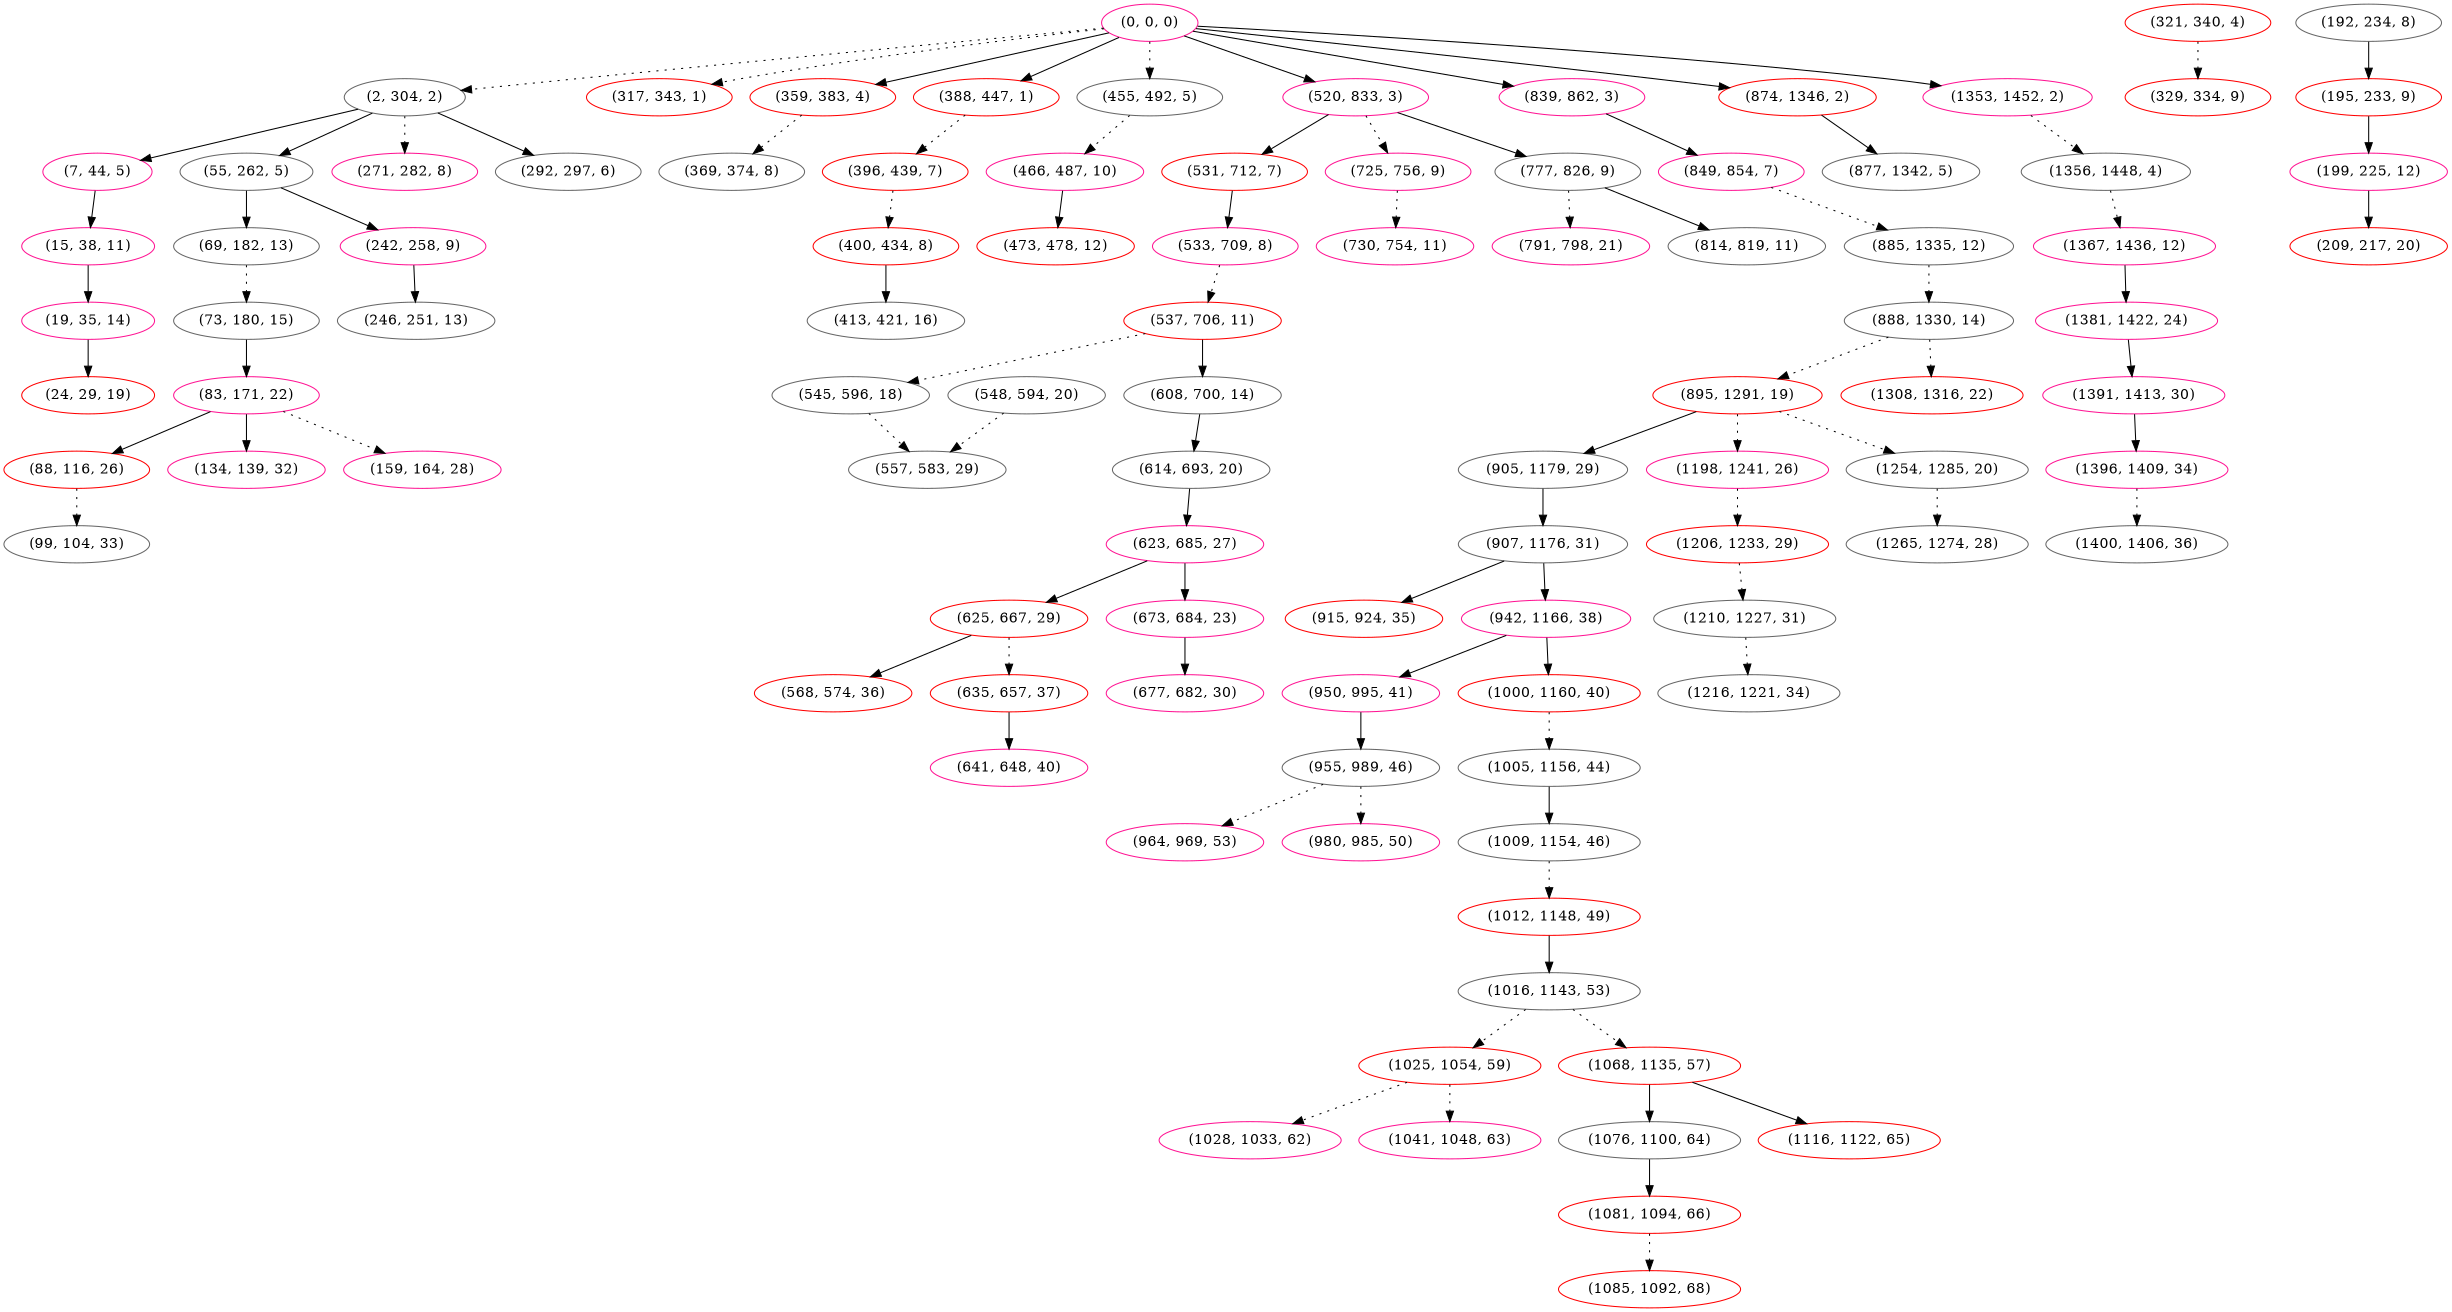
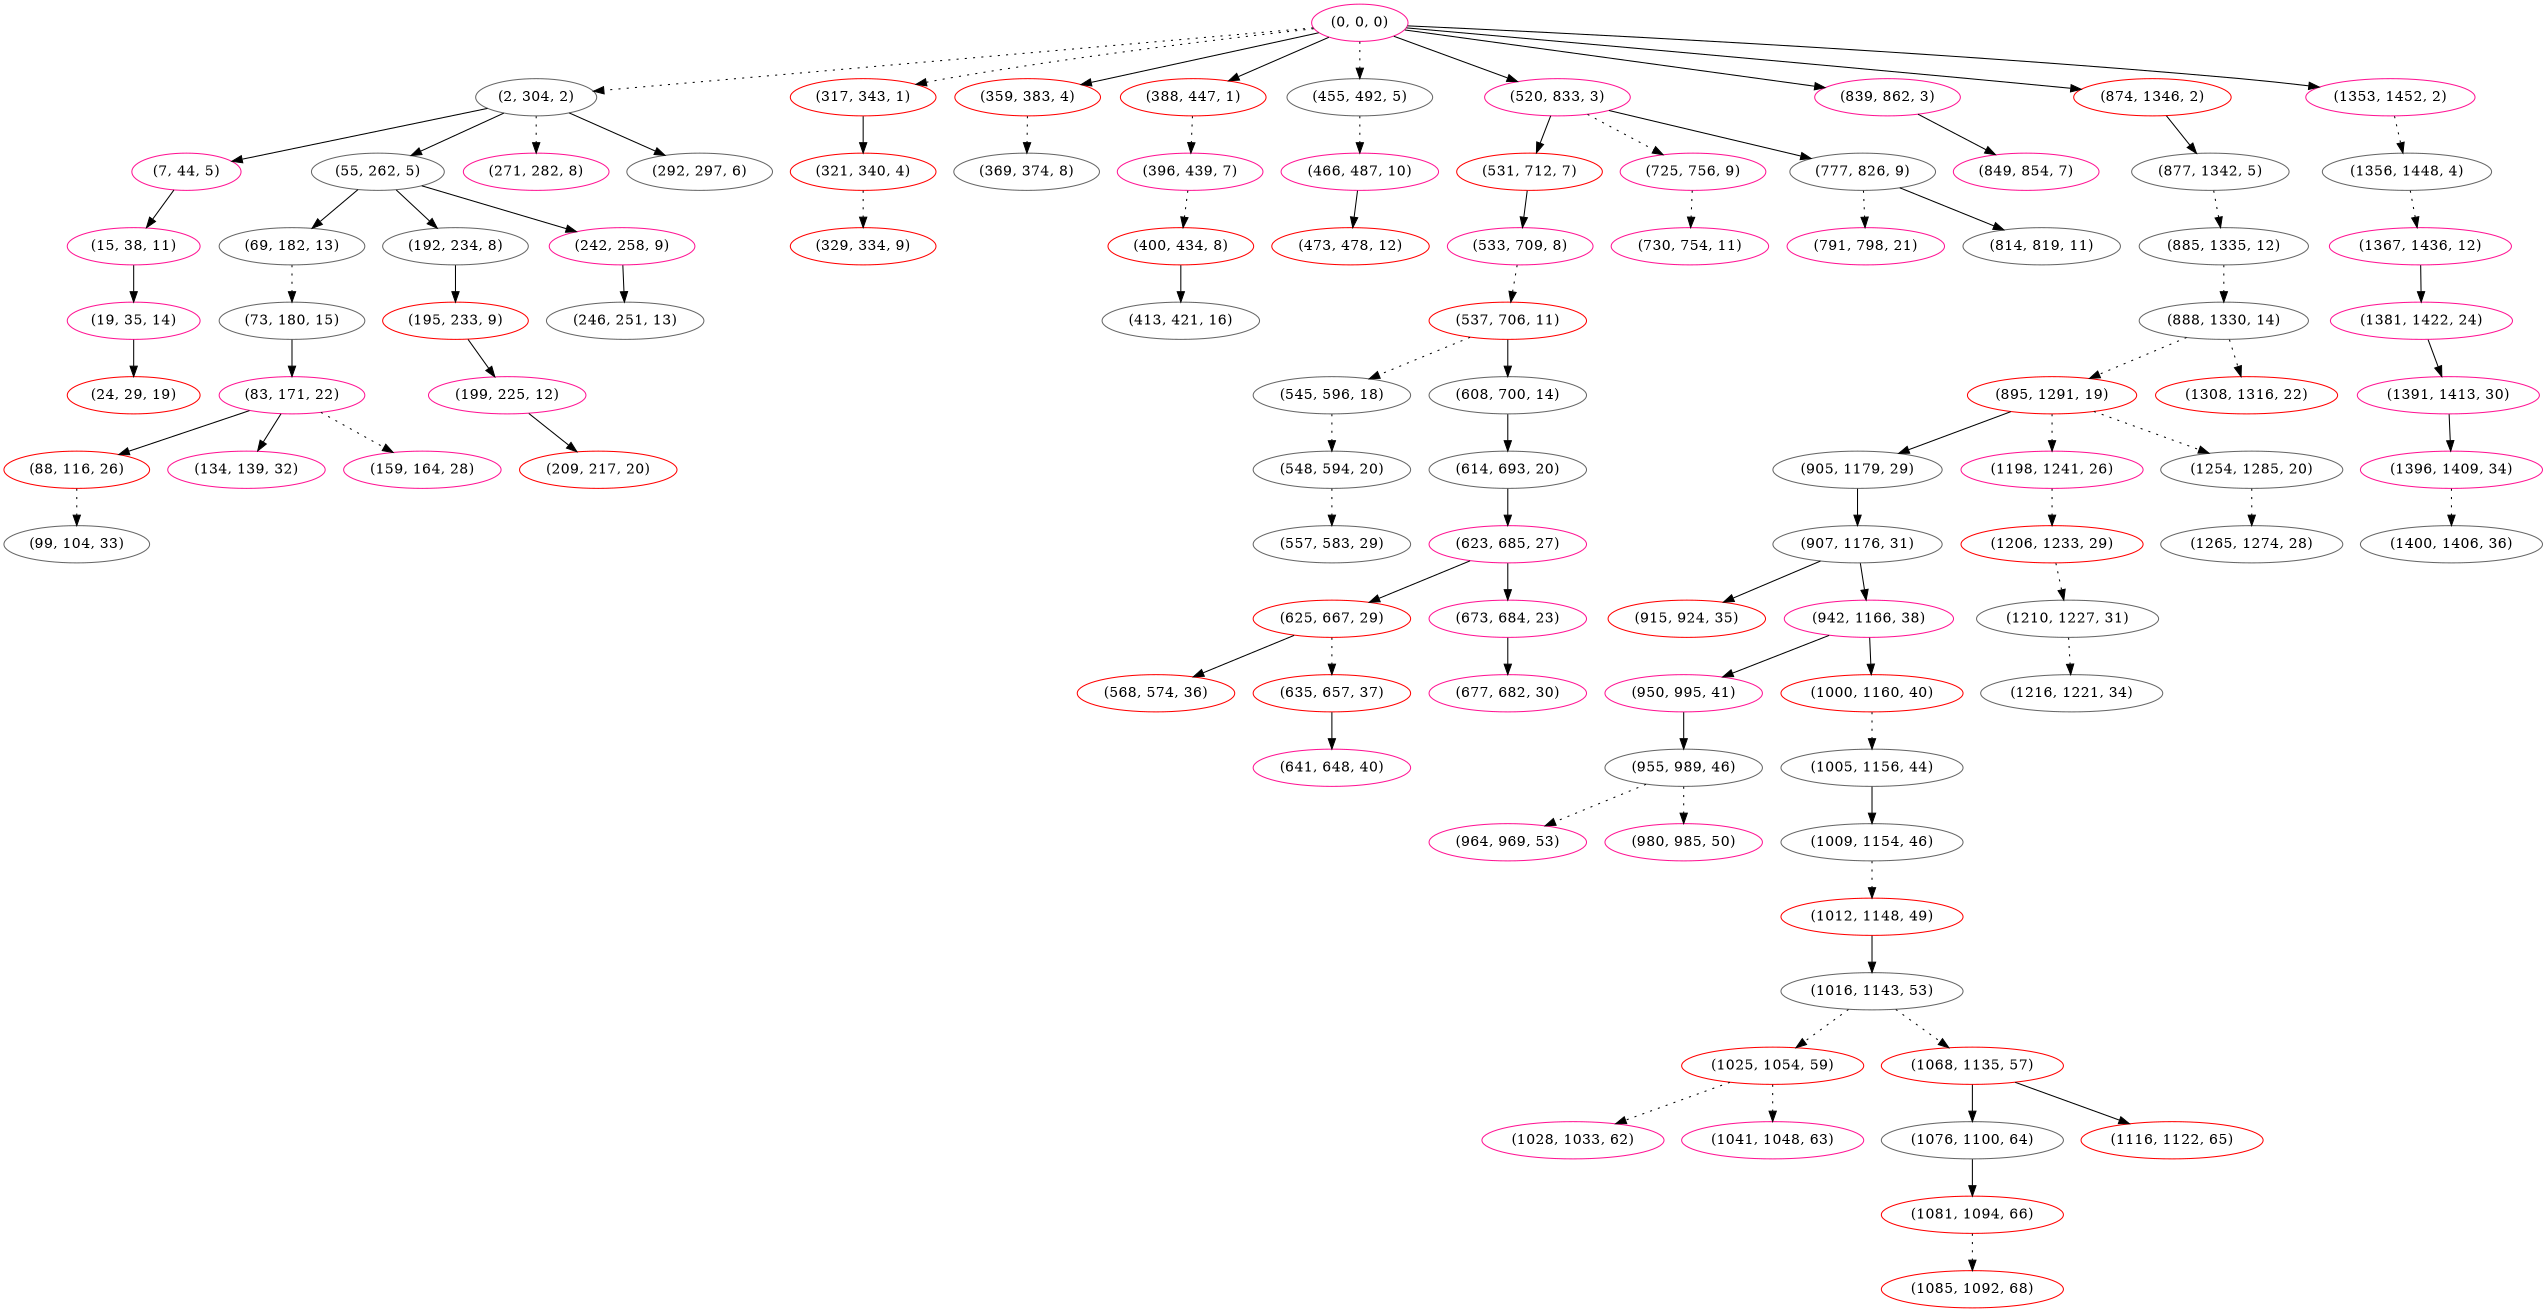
edge "(317, 343, 1)" -> "(321, 340, 4)": added
node "(396, 439, 7)": color red -> deeppink
edge "(55, 262, 5)" -> "(192, 234, 8)": added
edge "(849, 854, 7)" -> "(885, 1335, 12)": now "(877, 1342, 5)" -> "(885, 1335, 12)"
edge "(545, 596, 18)" -> "(557, 583, 29)": now "(545, 596, 18)" -> "(548, 594, 20)"
